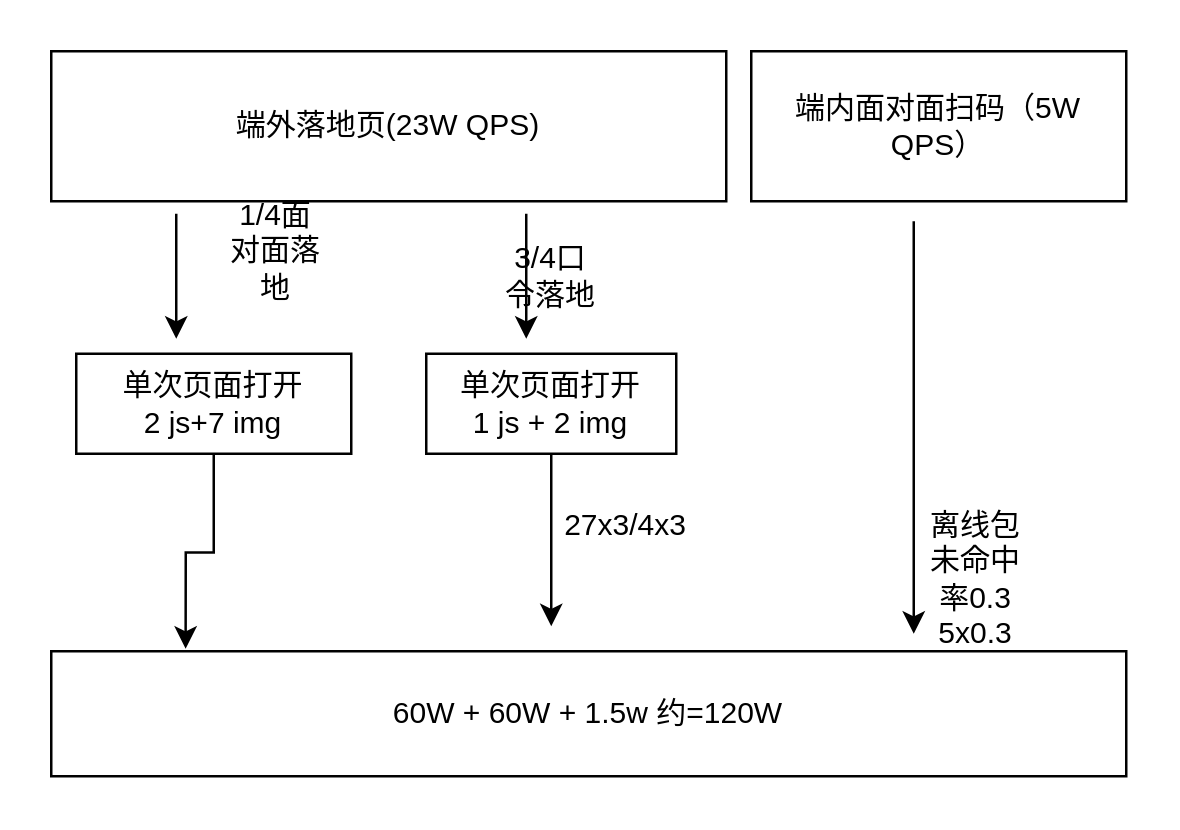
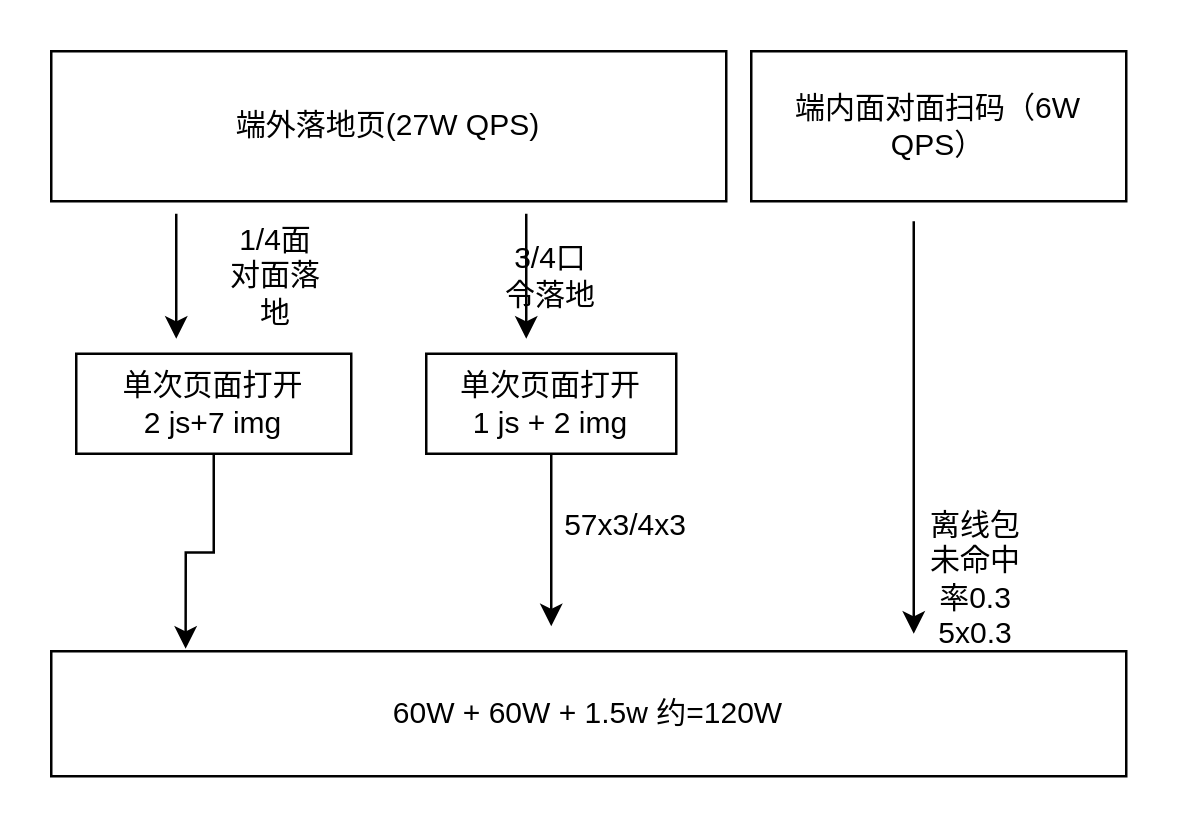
node "端外落地页(23W QPS)": label "端外落地页(23W QPS)" -> "端外落地页(27W QPS)"
node "端内面对面扫码（5W QPS）": label "端内面对面扫码（5W QPS）" -> "端内面对面扫码（6W QPS）"
node "1/4面对面落地": moved (276, 251) -> (276, 276)
node "27x3/4x3": label "27x3/4x3" -> "57x3/4x3"
